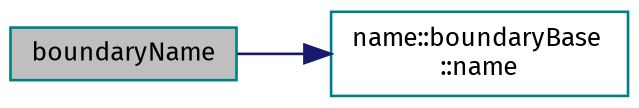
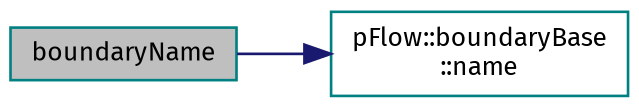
node "name::boundaryBase ::name": label "name::boundaryBase ::name" -> "pFlow::boundaryBase ::name"
